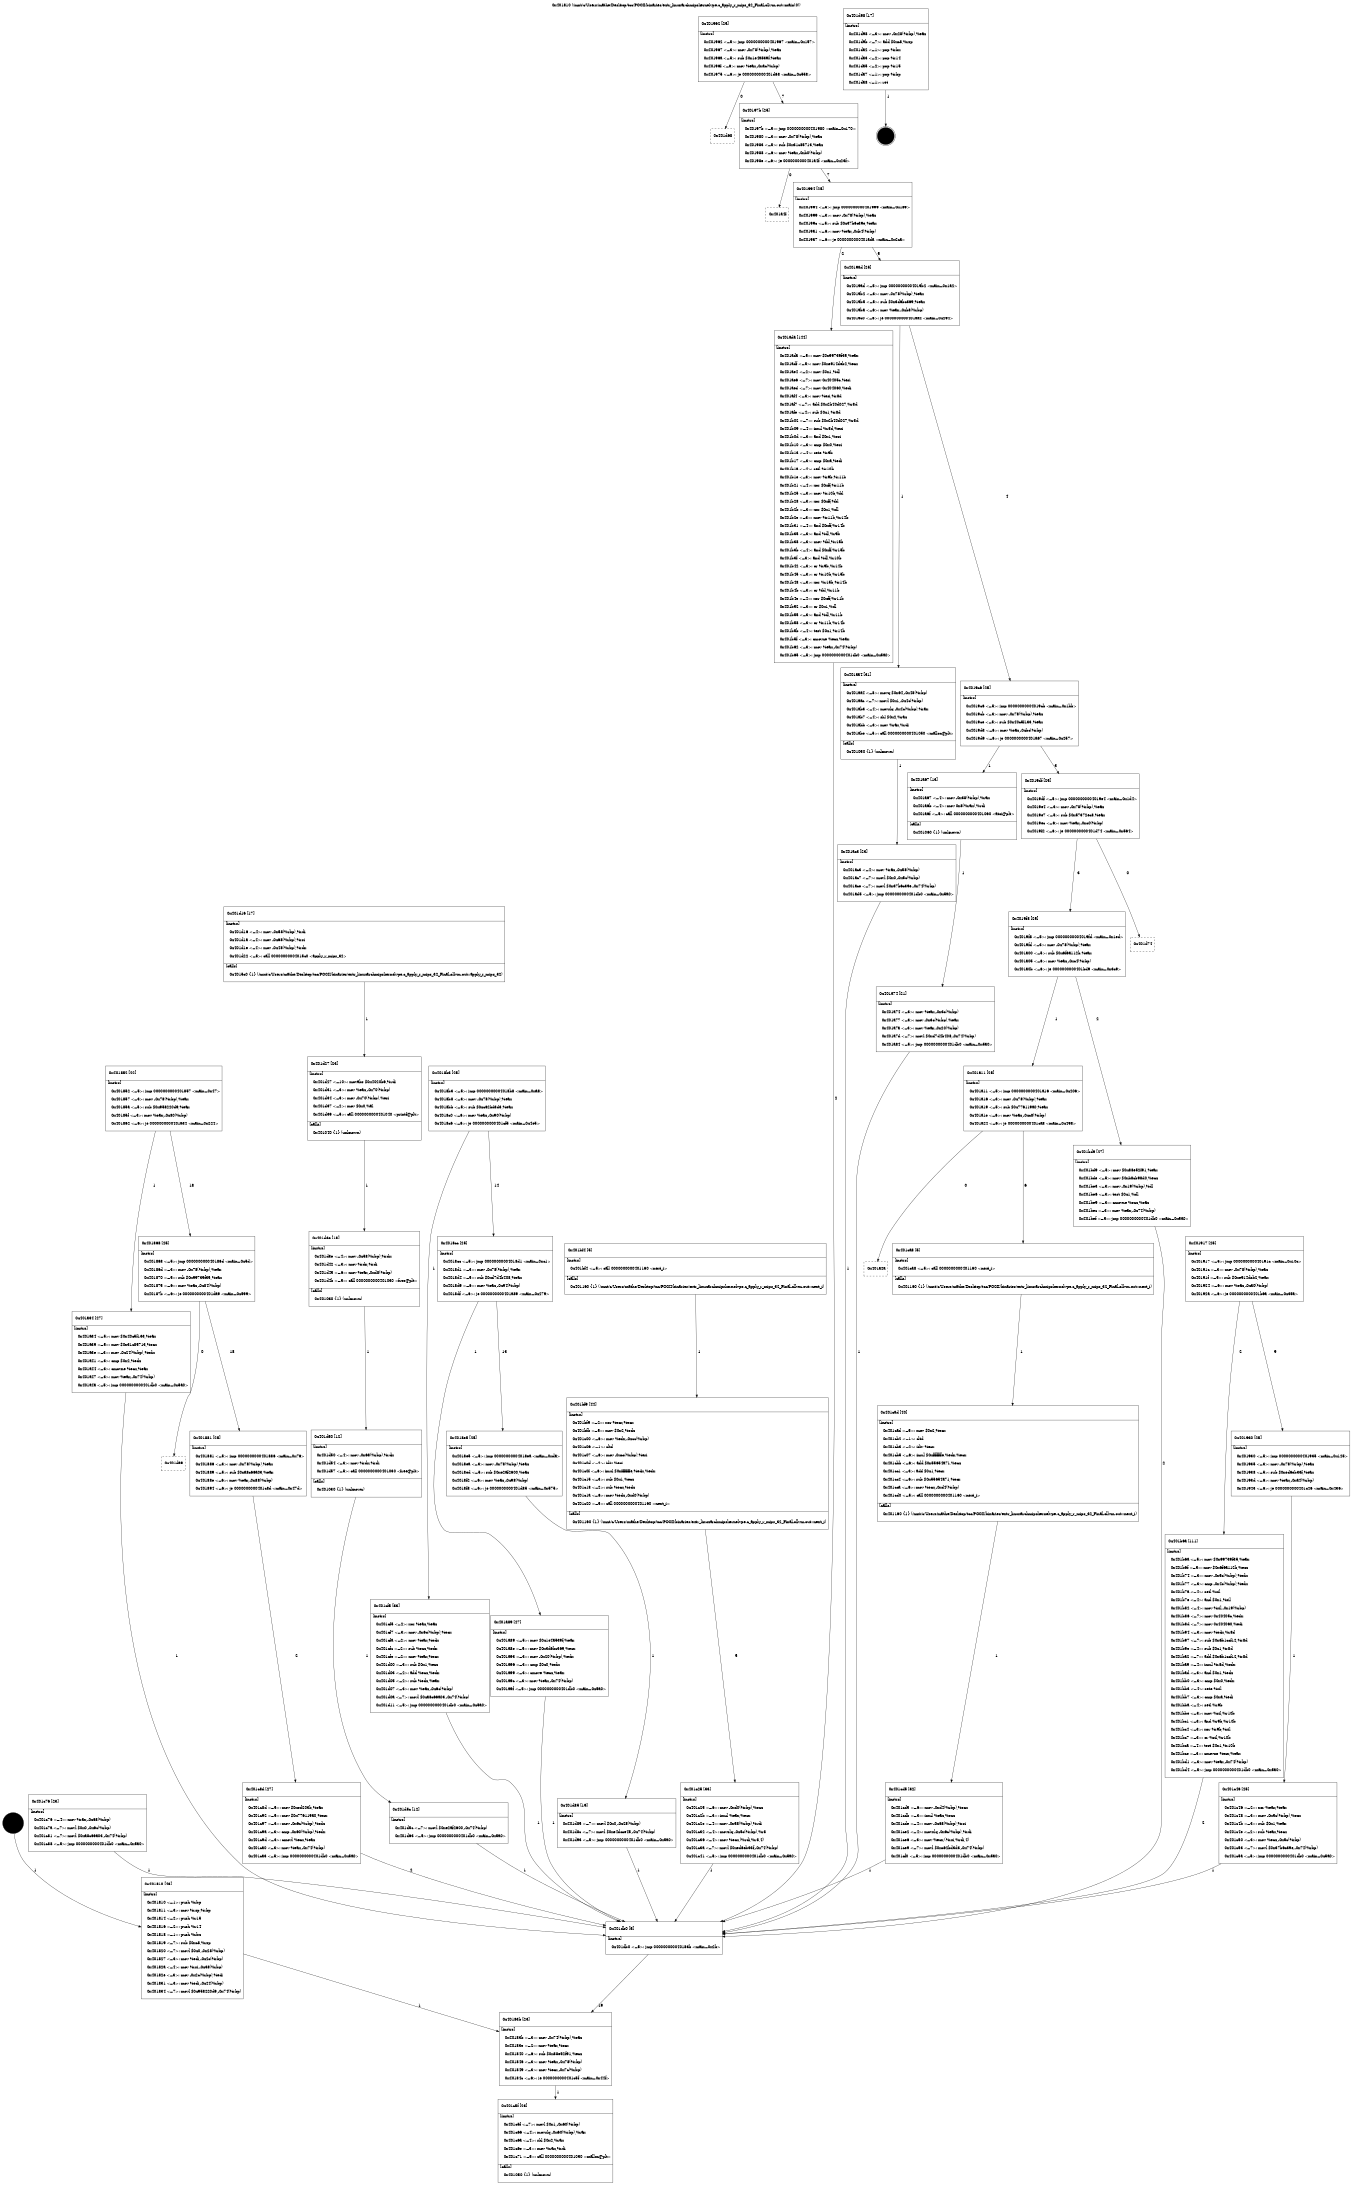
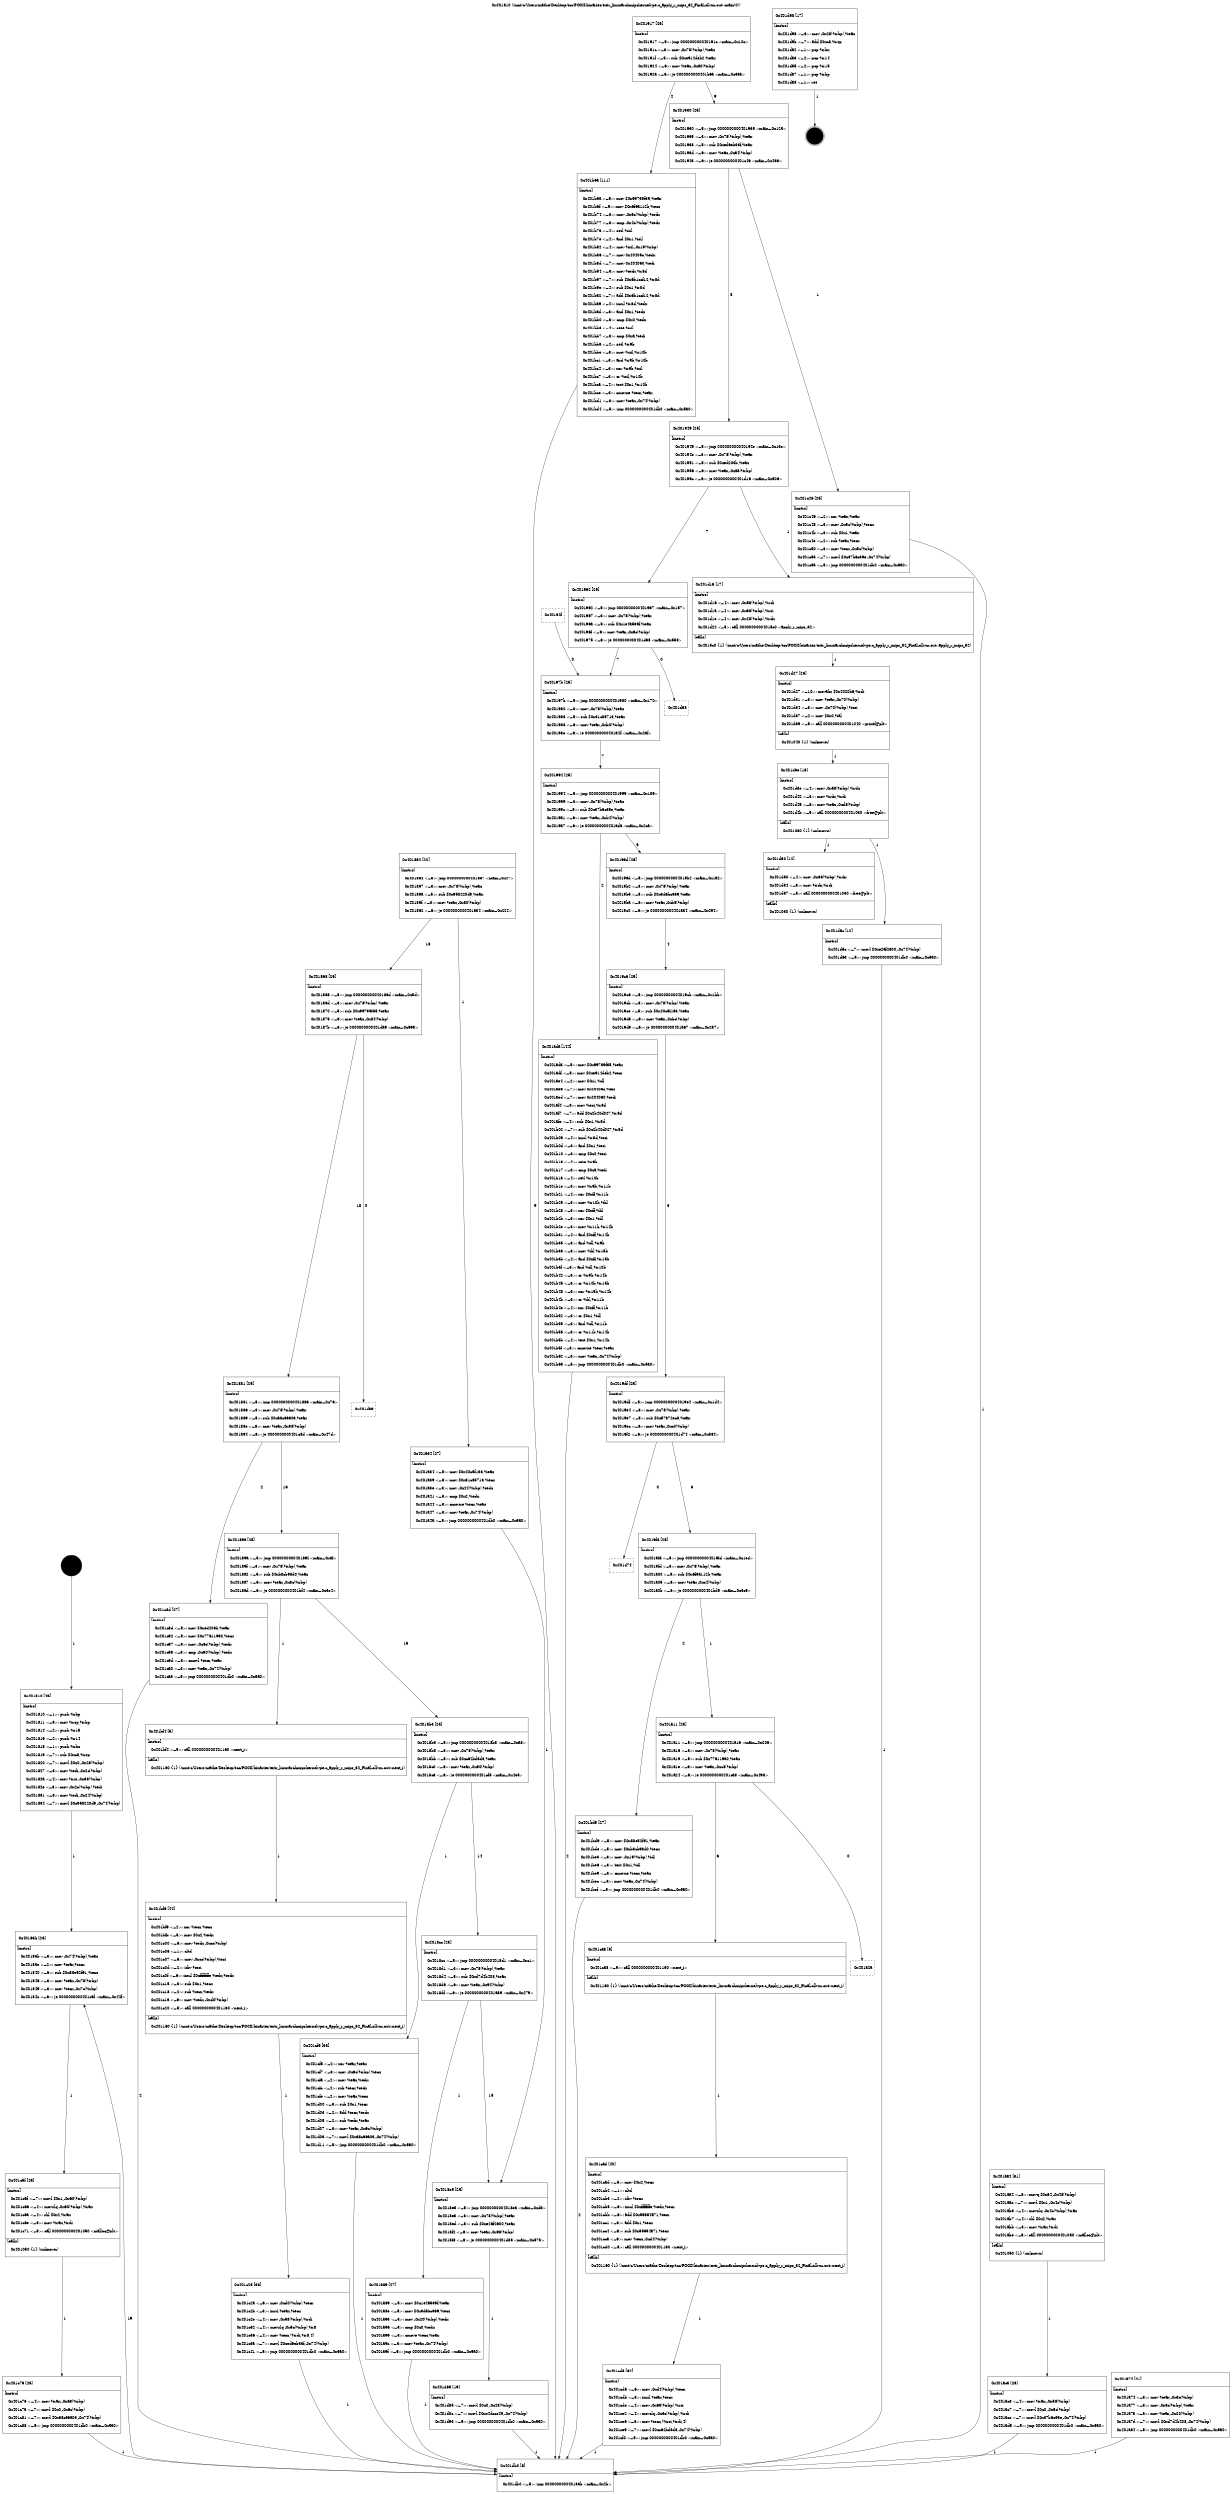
edge "0x40197b [25]" -> "0x401a4f": reversed
node "0x401949 [25]": added
edge "0x4019ad [25]" -> "0x401aa4 [31]": removed, label "1"
node "0x401a67 [13]": removed
node "0x40189a [25]": added
edge "0x401d50 [12]" -> "0x401d5c [12]": now "0x401d3e [18]" -> "0x401d5c [12]"
edge "0x401bf9 [44]" -> "0x401c25 [33]": label " 5" -> " 1"
edge "0x401a34 [27]" -> "0x401db0 [5]": now "0x401a34 [27]" -> "0x4018e5 [25]"
edge "0x401b6a [111]" -> "0x401db0 [5]": label " 2" -> " 9"
edge "0x401c5f [23]" -> "0x401c76 [23]": added, label "1"
